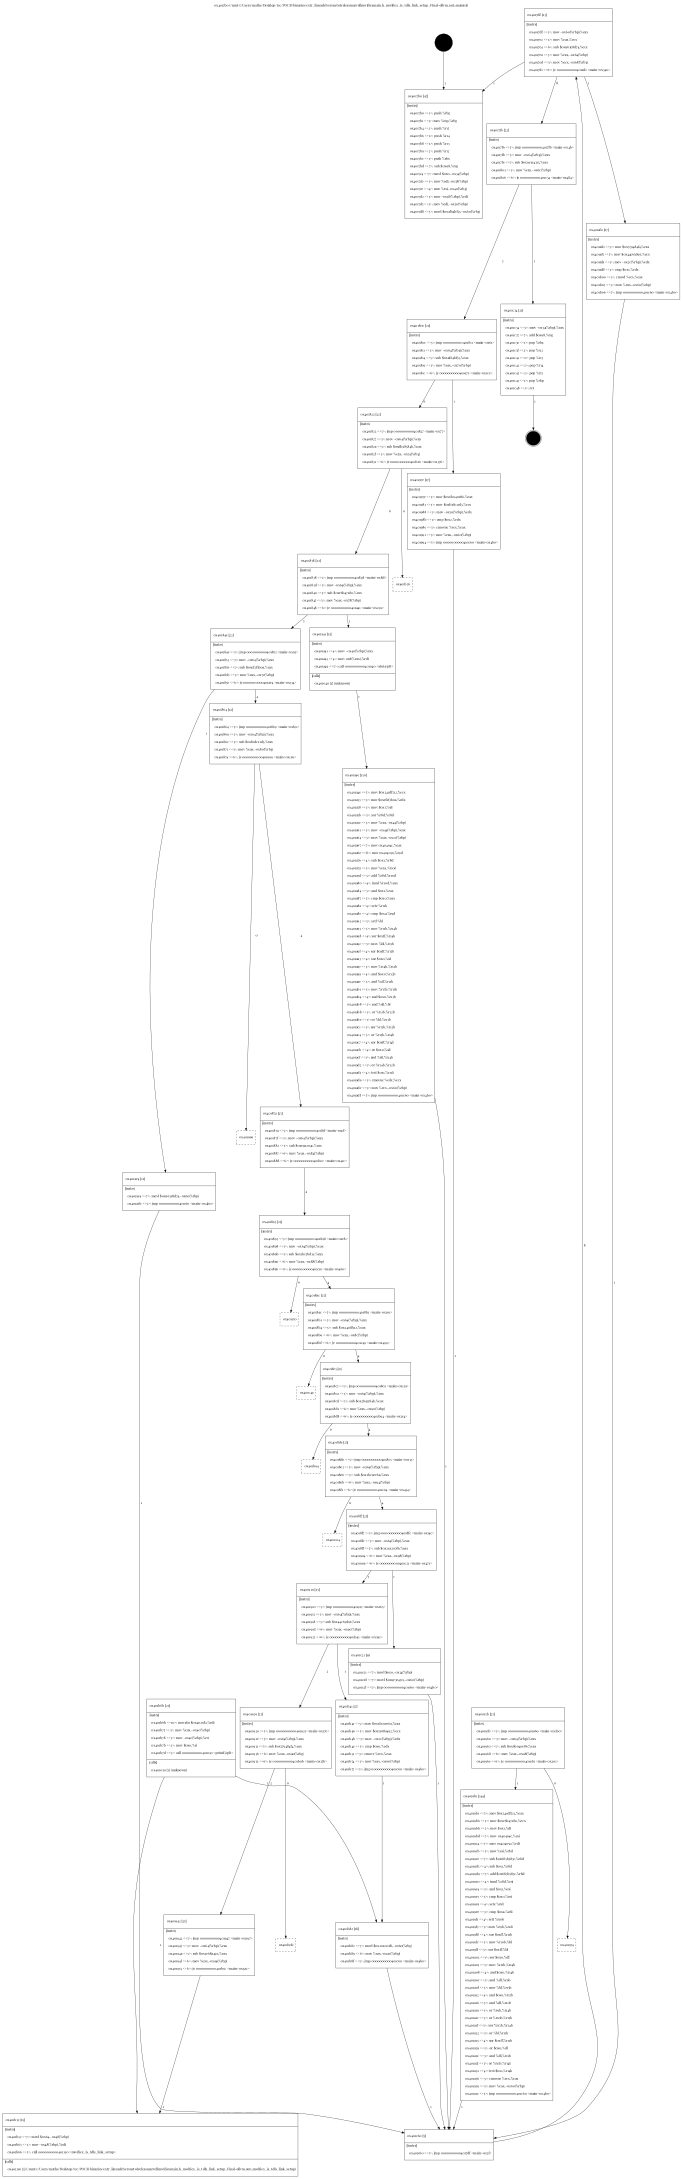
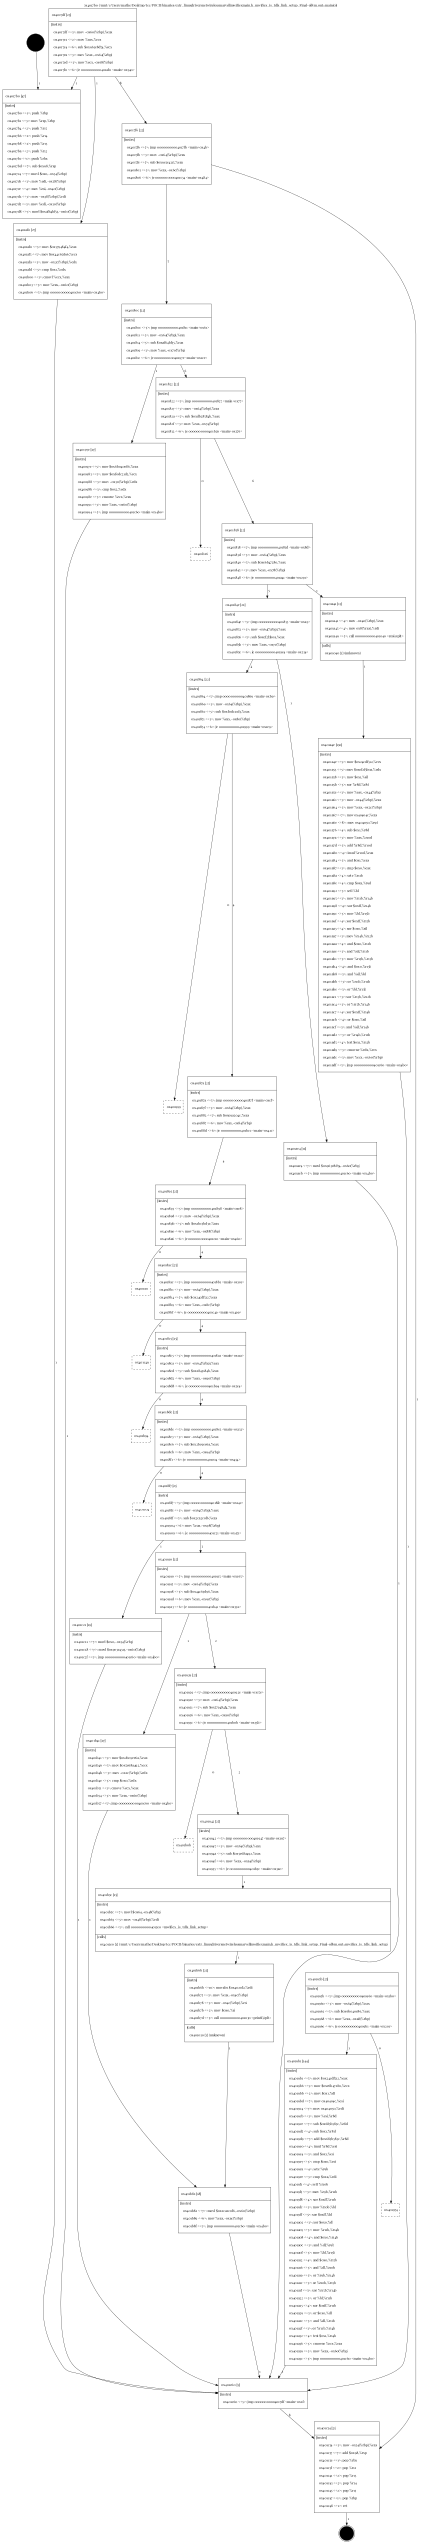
edge "0x401c60 [5]" -> "0x4017df [23]": now "0x401c60 [5]" -> "0x401c34 [21]"
edge "0x401b6b [23]" -> "0x401b5c [15]": reversed
